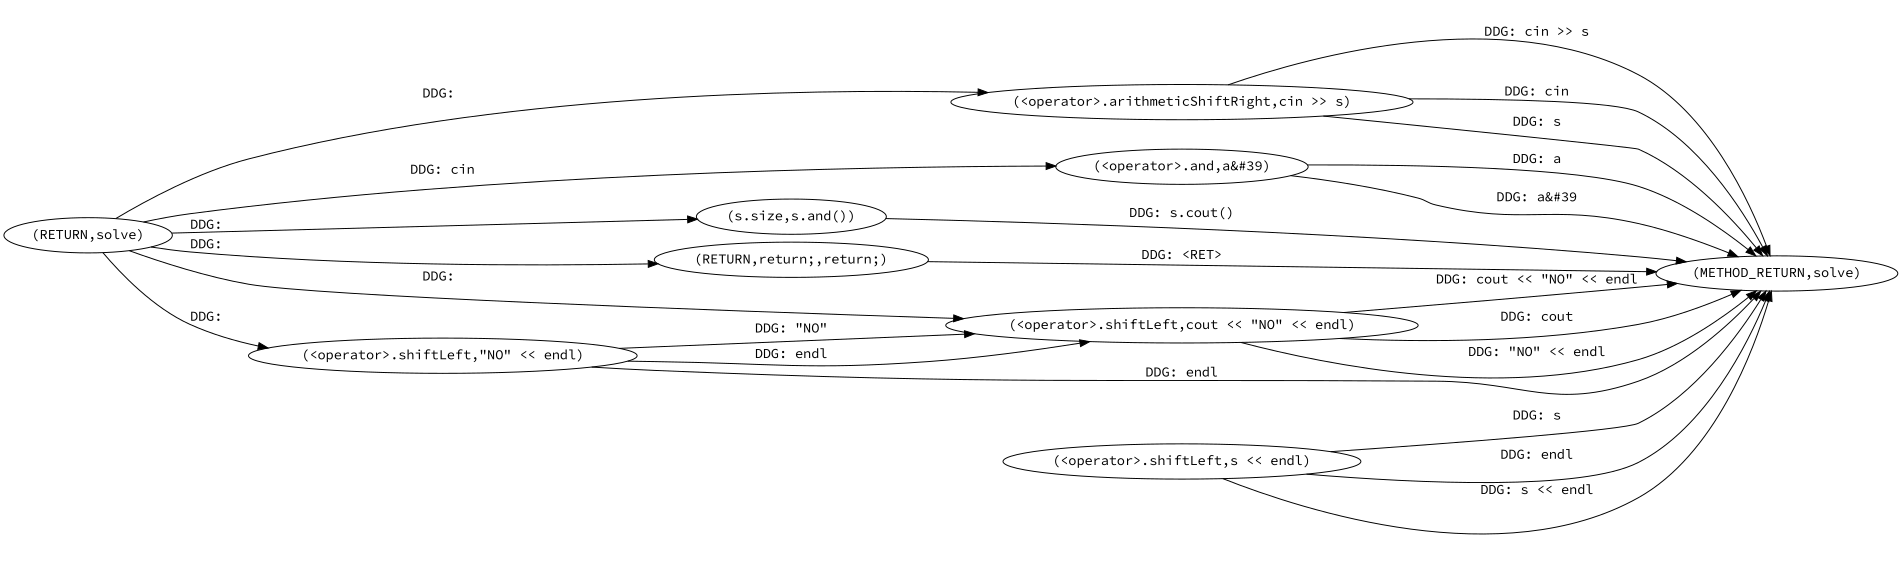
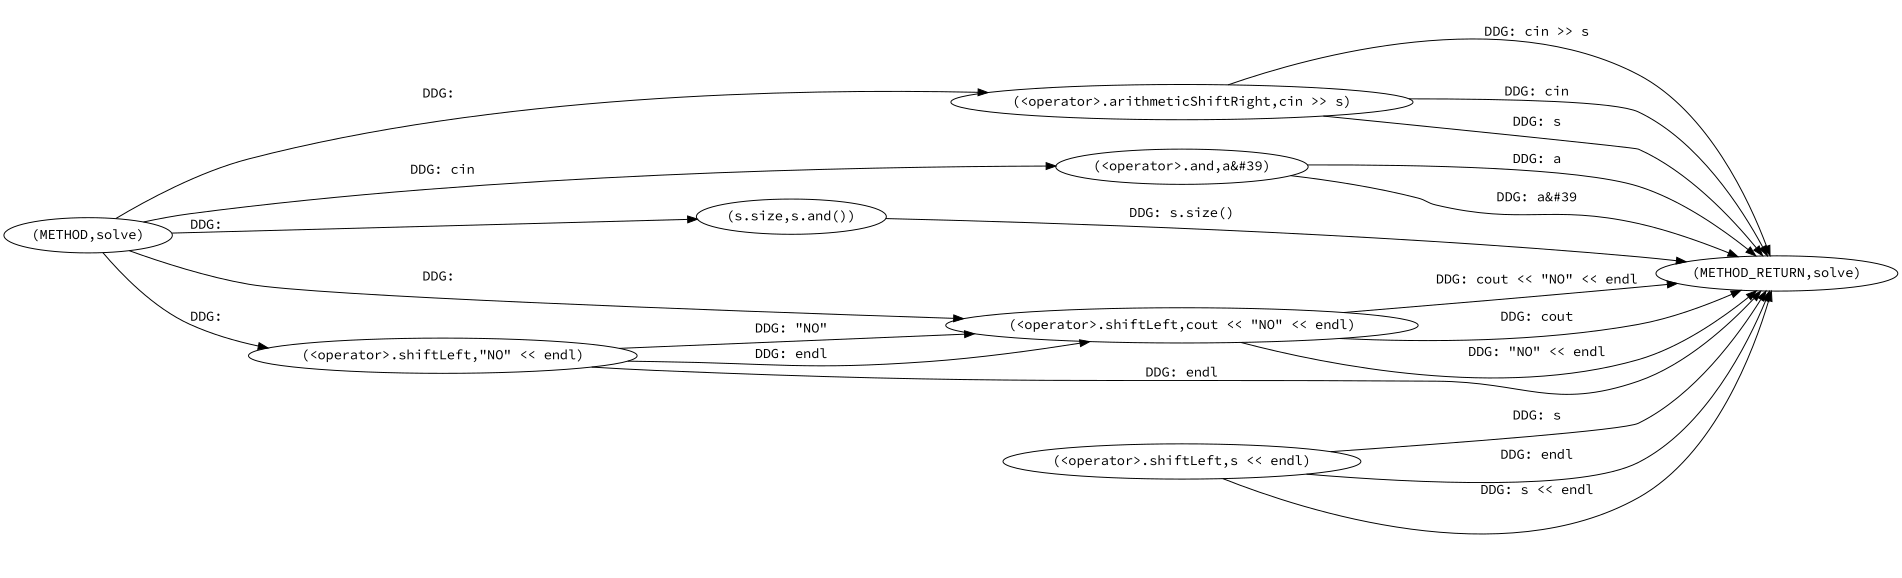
edge "(s.size,s.and())" -> "(METHOD_RETURN,solve)": label "DDG: s.cout()" -> "DDG: s.size()"
node "(RETURN,solve)": label "(RETURN,solve)" -> "(METHOD,solve)"
node "(RETURN,return;,return;)": removed
